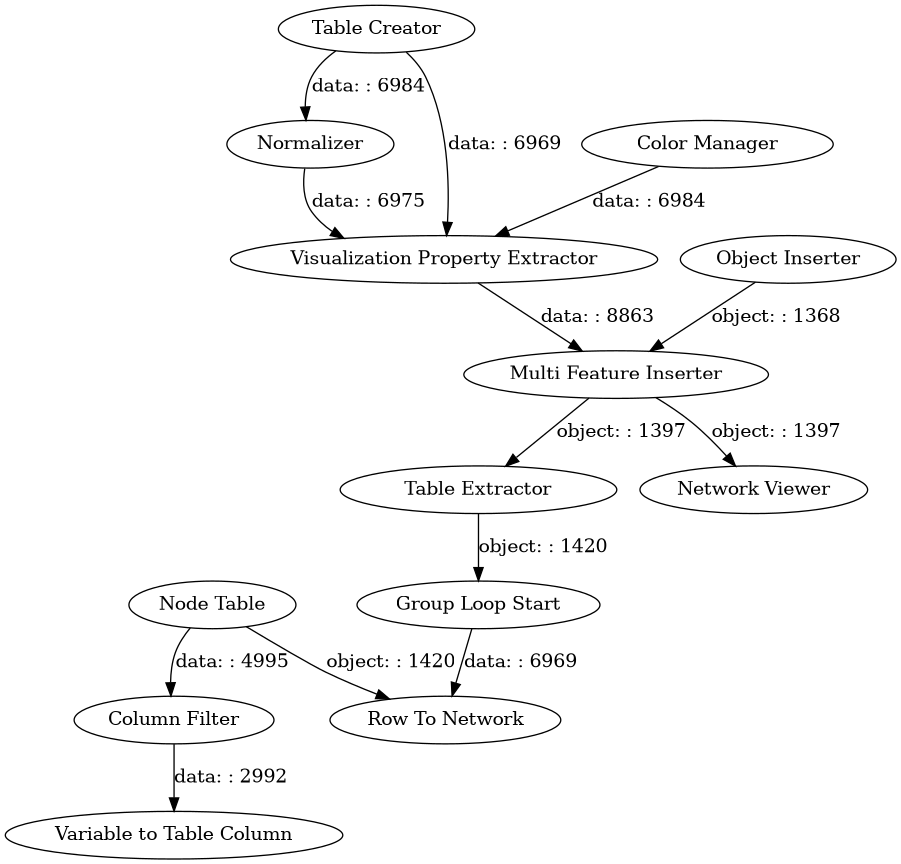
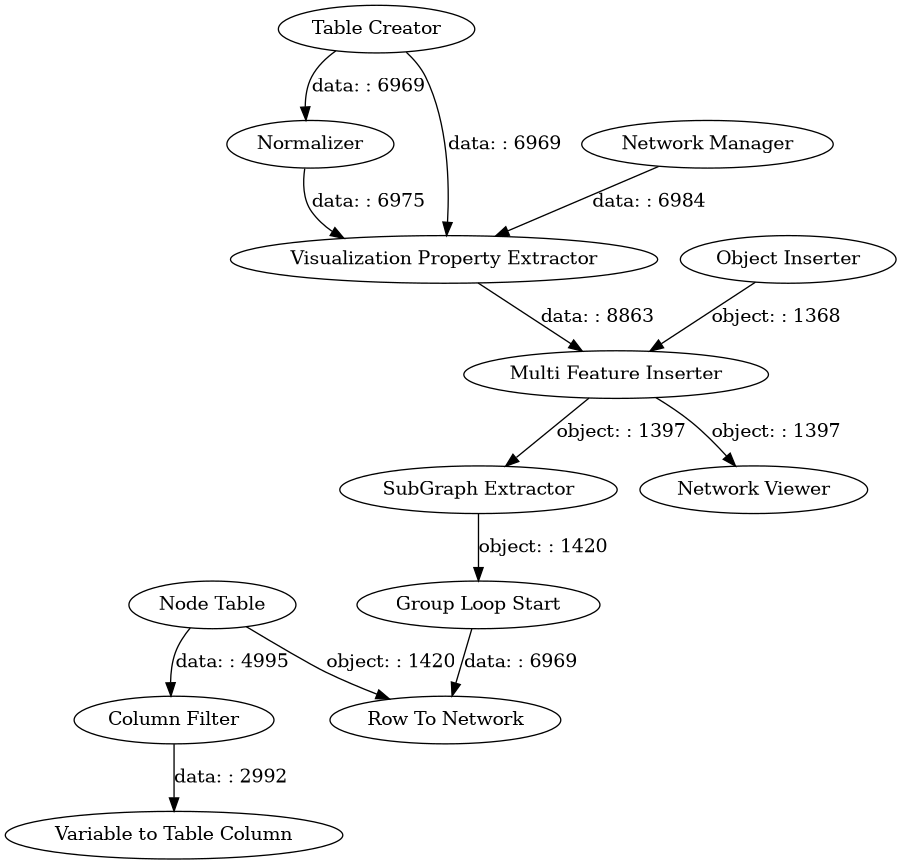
edge "Table Creator" -> "Normalizer": label "data: : 6984" -> "data: : 6969"
node "Color Manager": label "Color Manager" -> "Network Manager"
node "Table Extractor": label "Table Extractor" -> "SubGraph Extractor"
